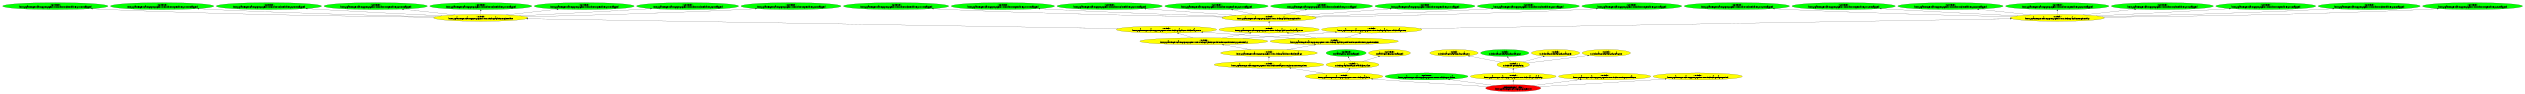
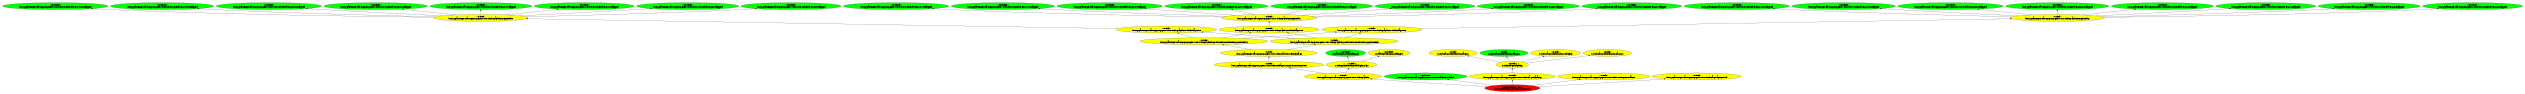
node "<switch> switch_cargo_capacity_by_cargo_3": label "<switch> switch_cargo_capacity_by_cargo_3" -> "<switch> switch_cargo_capacity_by_vehicle_3"
node "<switch> switch_graphics_layer_tail_light_24px": label "<switch> switch_graphics_layer_tail_light_24px" -> "<switch> switch_graphics_age_tail_light_24px"
